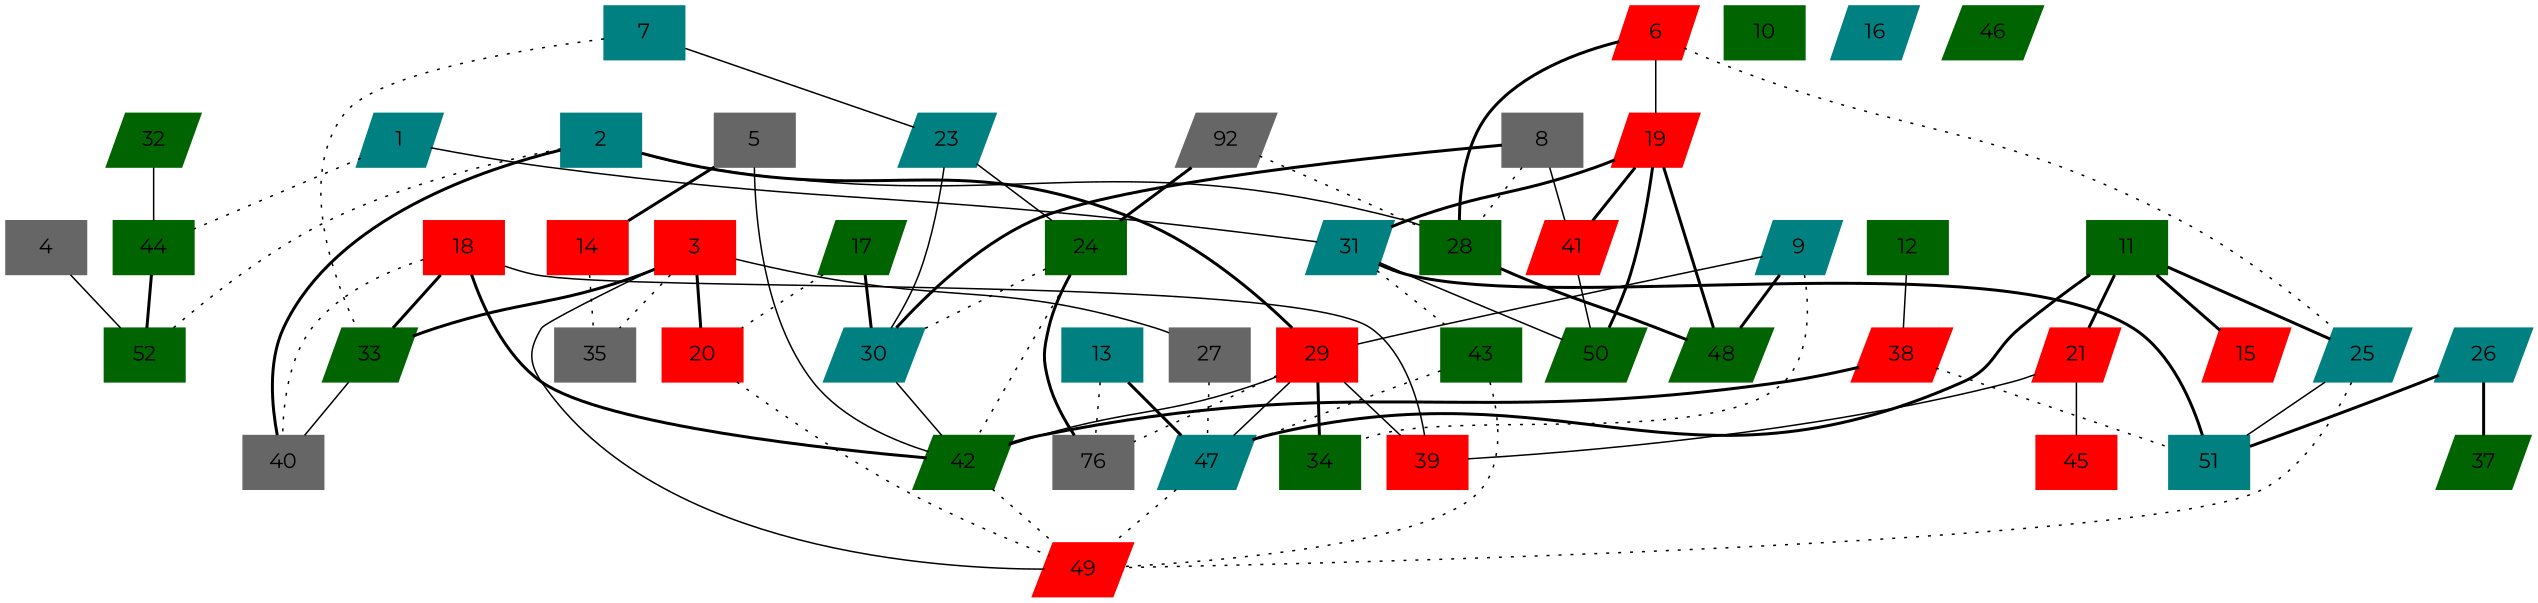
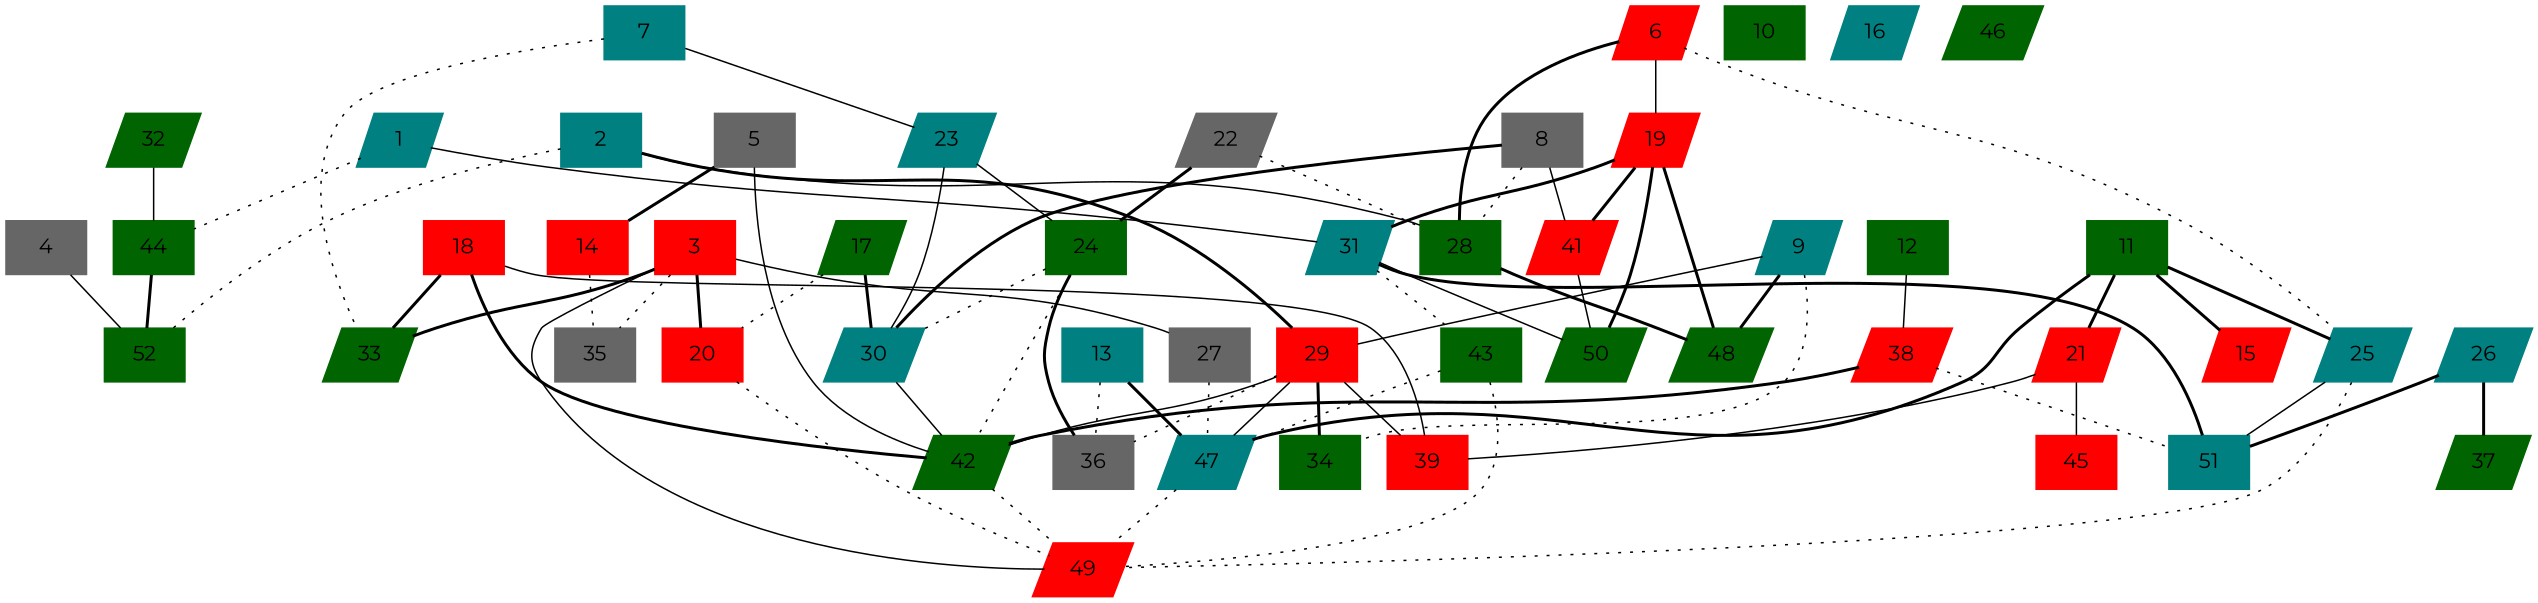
node "92": label "92" -> "22"
node "40": removed
node "76": label "76" -> "36"
